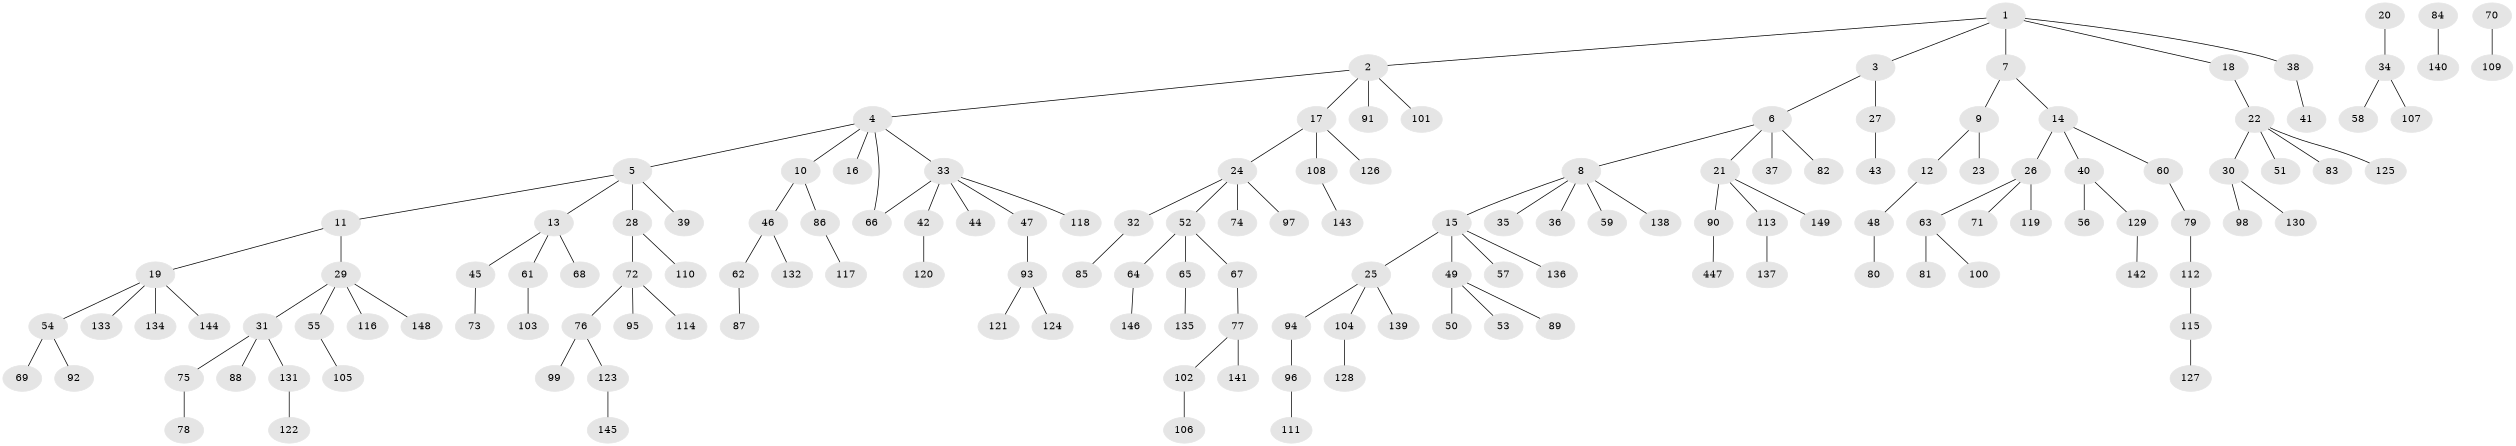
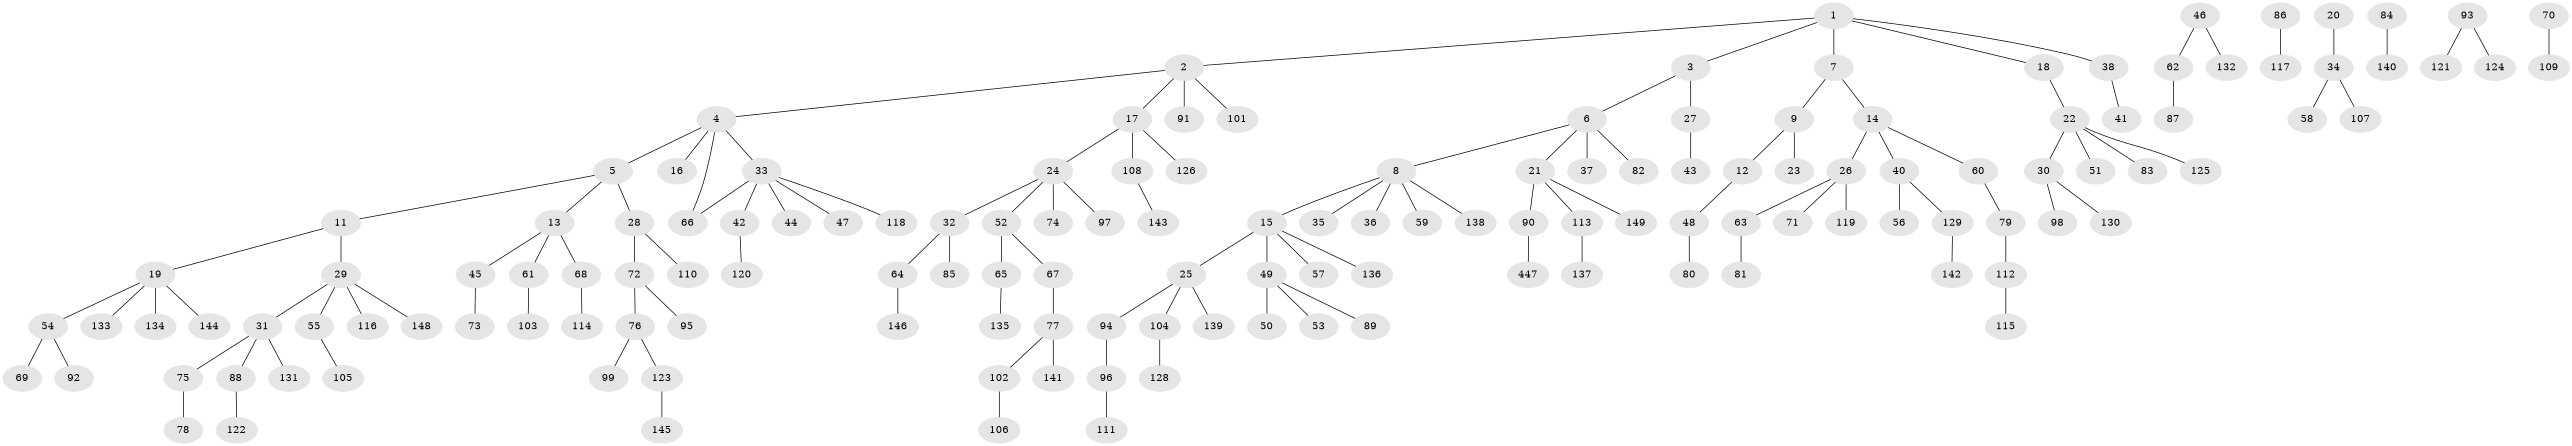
node "10": removed
node "39": removed
edge "47" -- "93": removed
edge "52" -- "64": now "32" -- "64"
node "100": removed
edge "72" -- "114": now "68" -- "114"
node "127": removed
edge "131" -- "122": now "88" -- "122"
